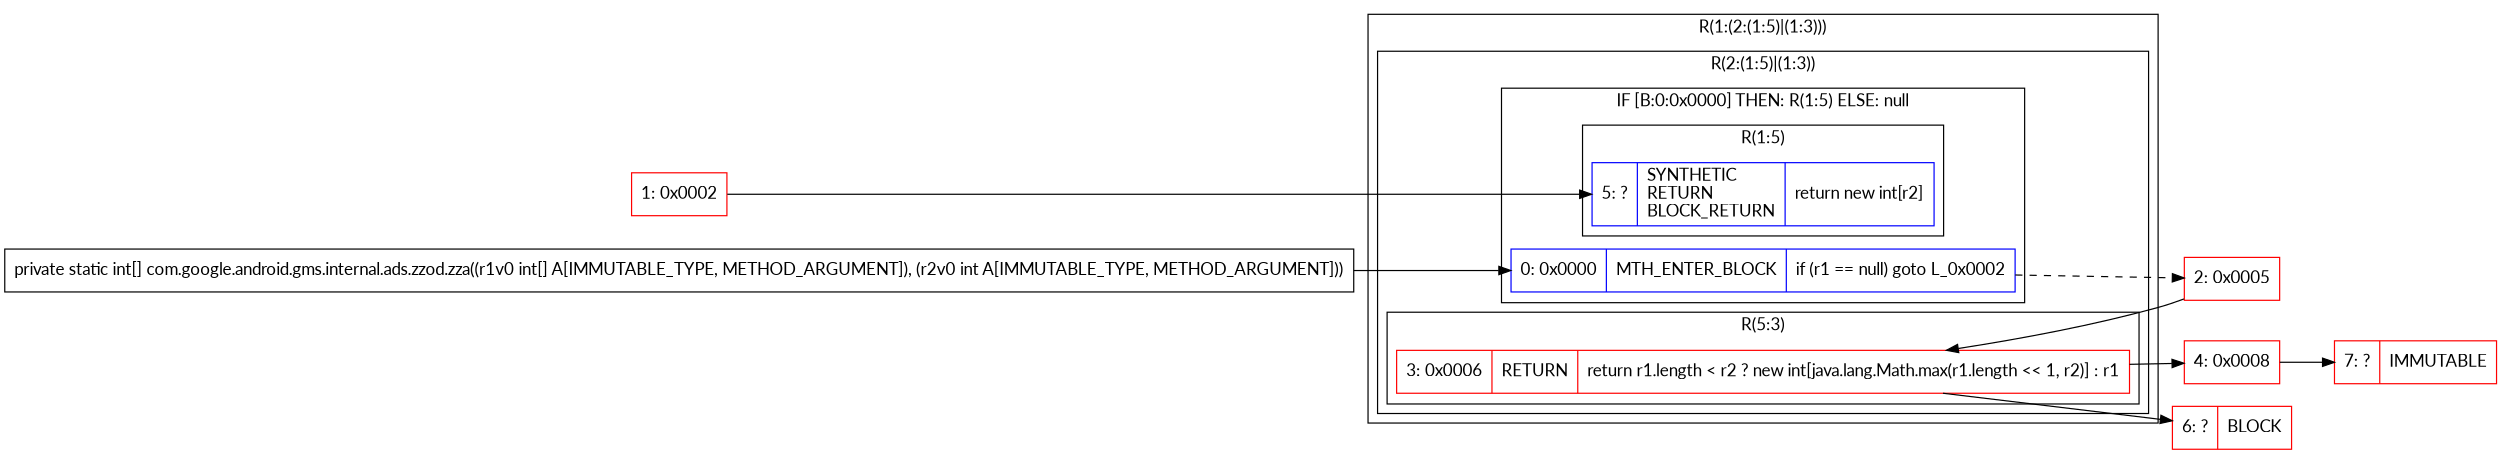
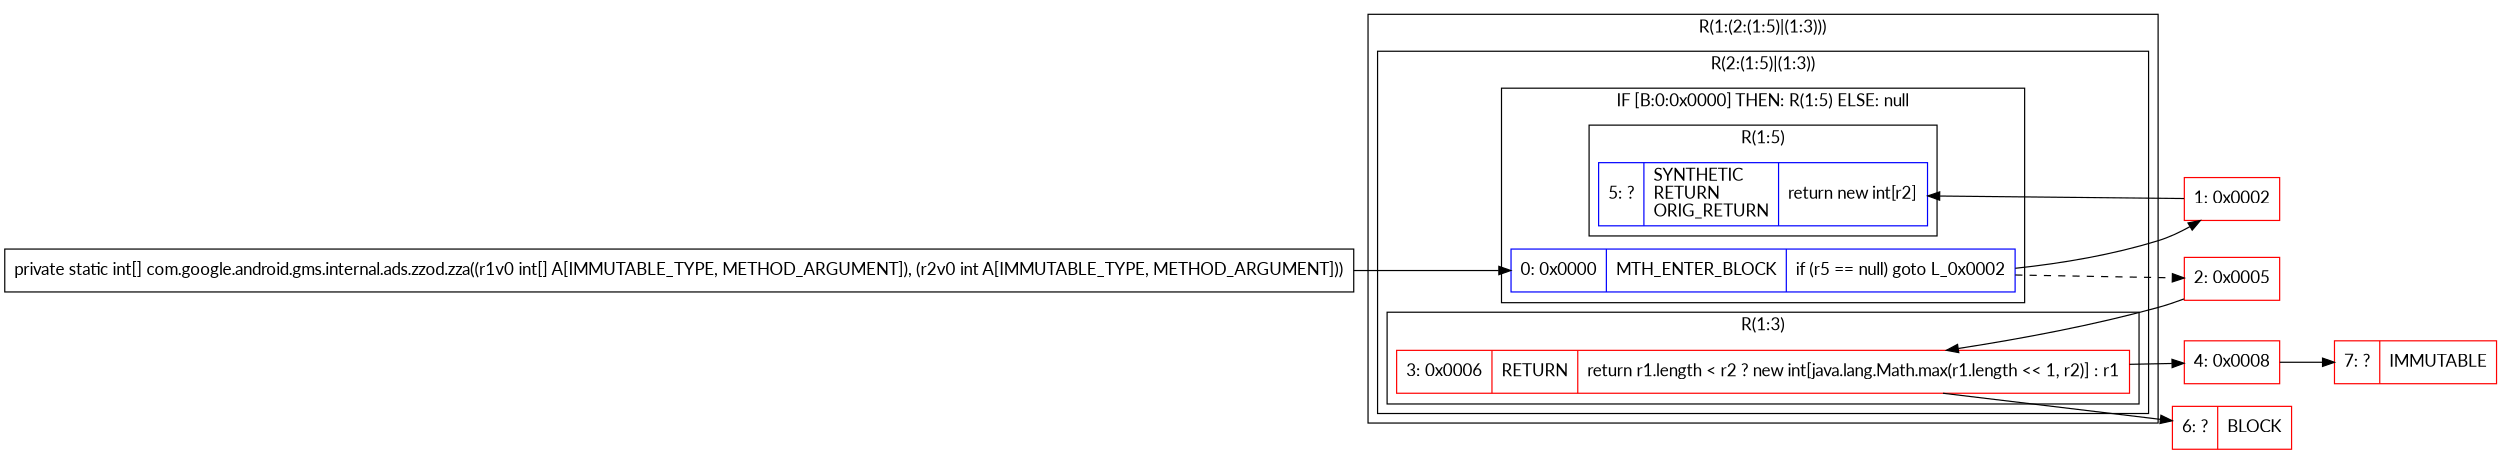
node "5: ?": text "BLOCK_RETURN" -> "ORIG_RETURN"
edge "0: 0x0000" -> "1: 0x0002": added
node "0: 0x0000": text "if (r1 == null) goto L_0x0002" -> "if (r5 == null) goto L_0x0002"
cluster "R(5:3)": label "R(5:3)" -> "R(1:3)"
